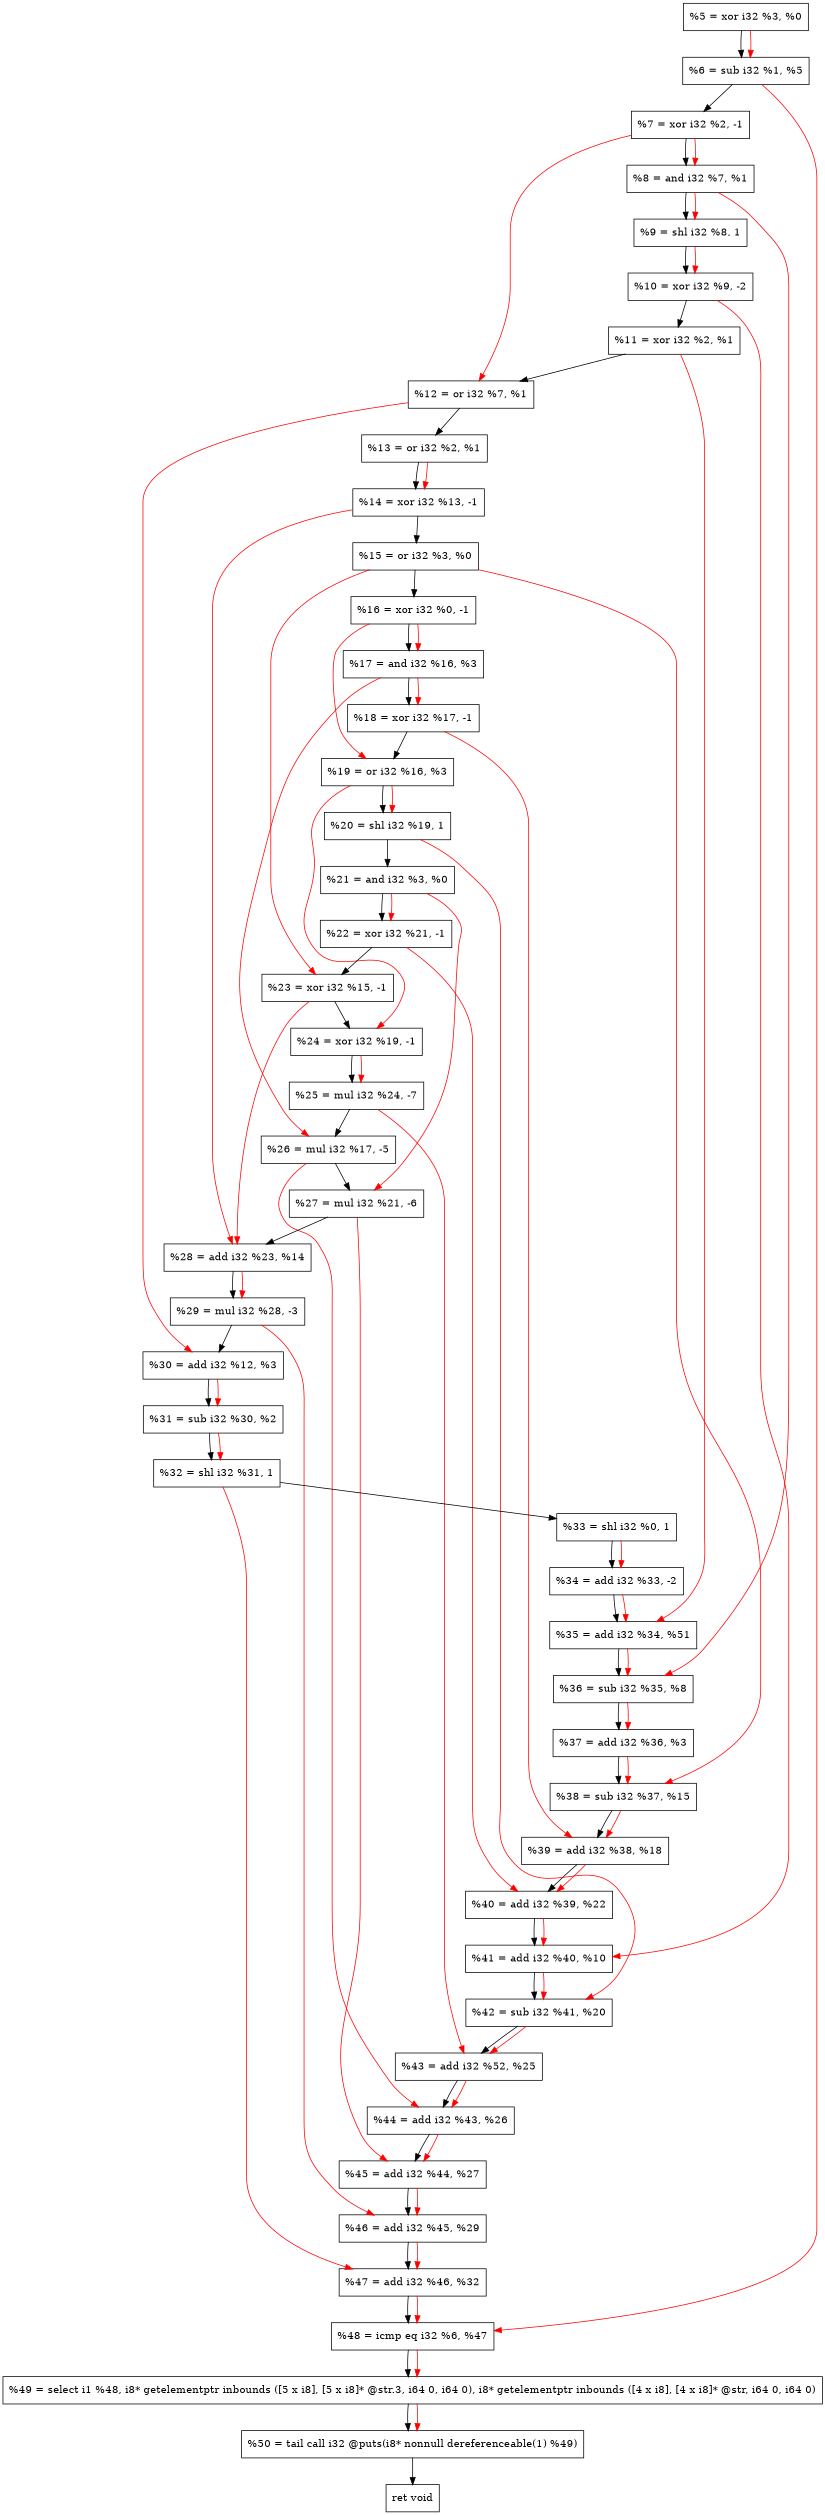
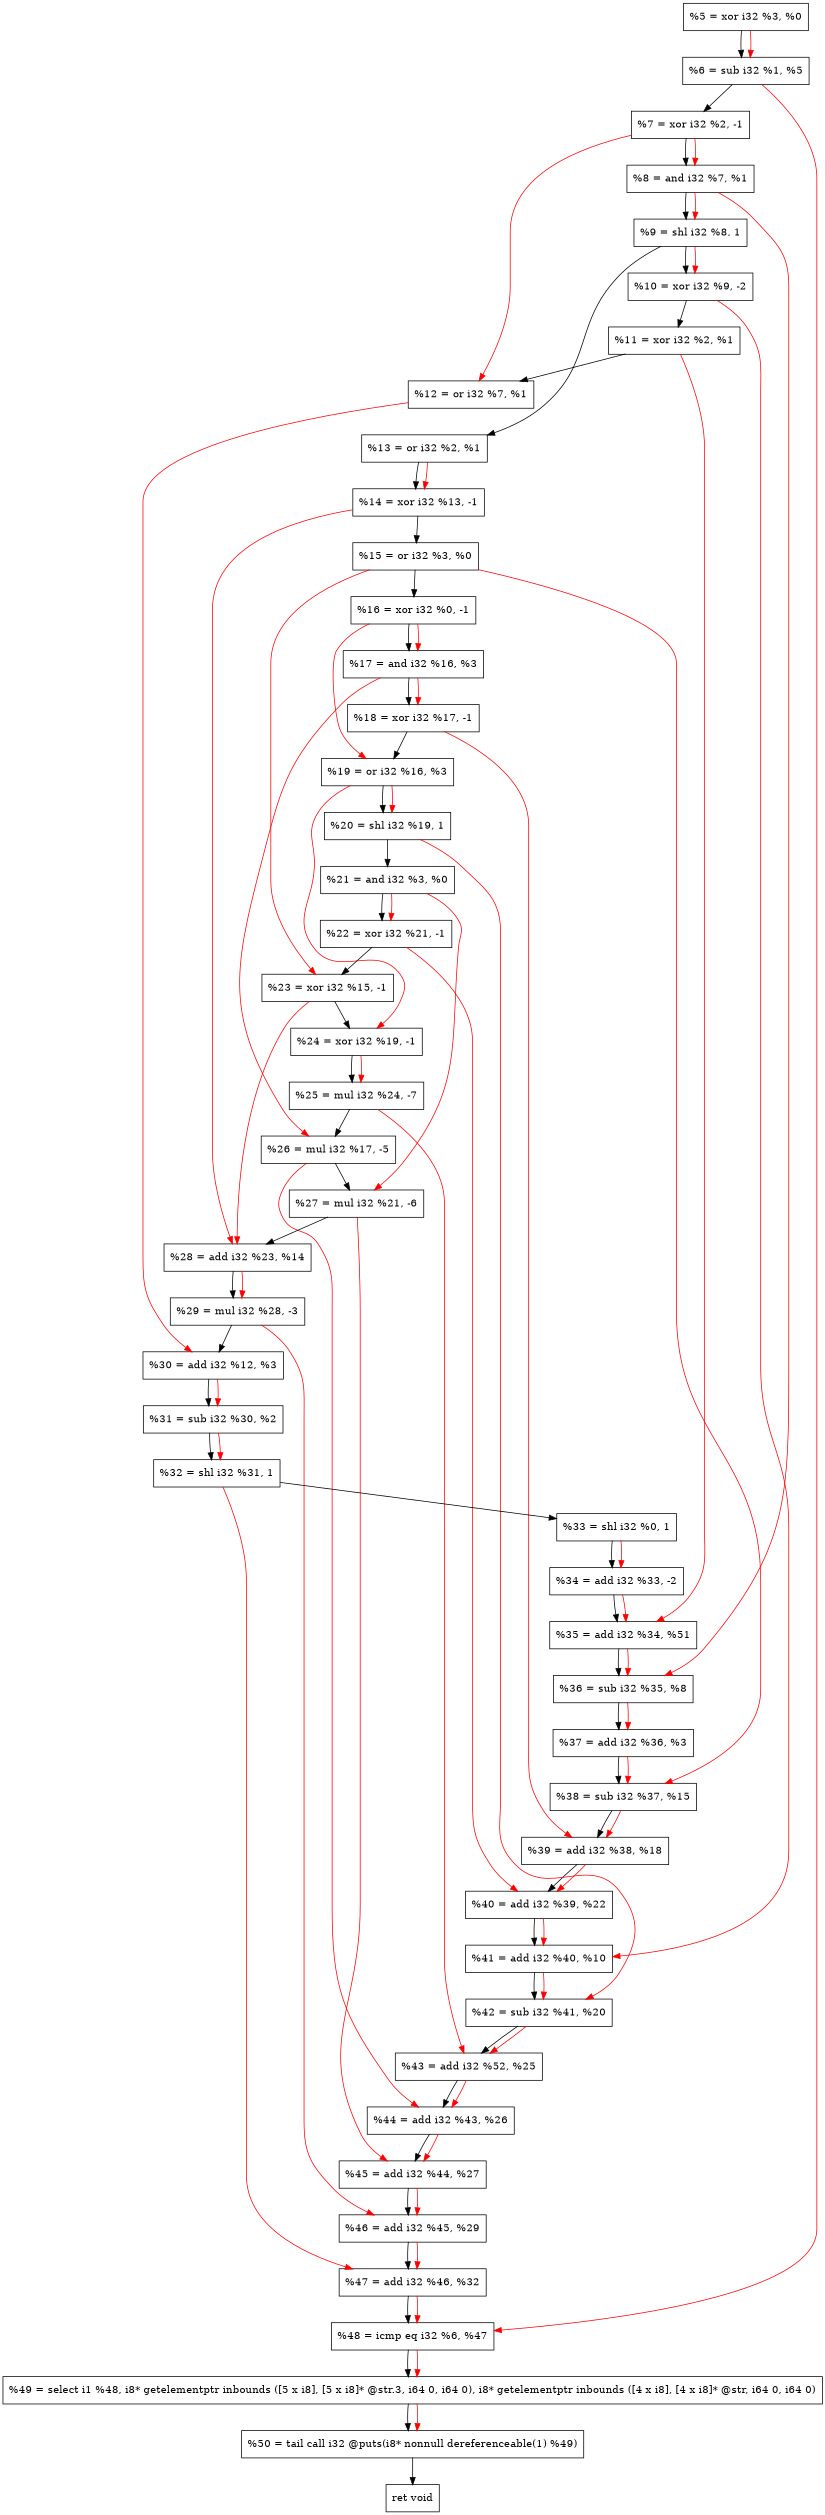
edge "%12 = or i32 %7, %1" -> "%13 = or i32 %2, %1": now "%9 = shl i32 %8, 1" -> "%13 = or i32 %2, %1"
